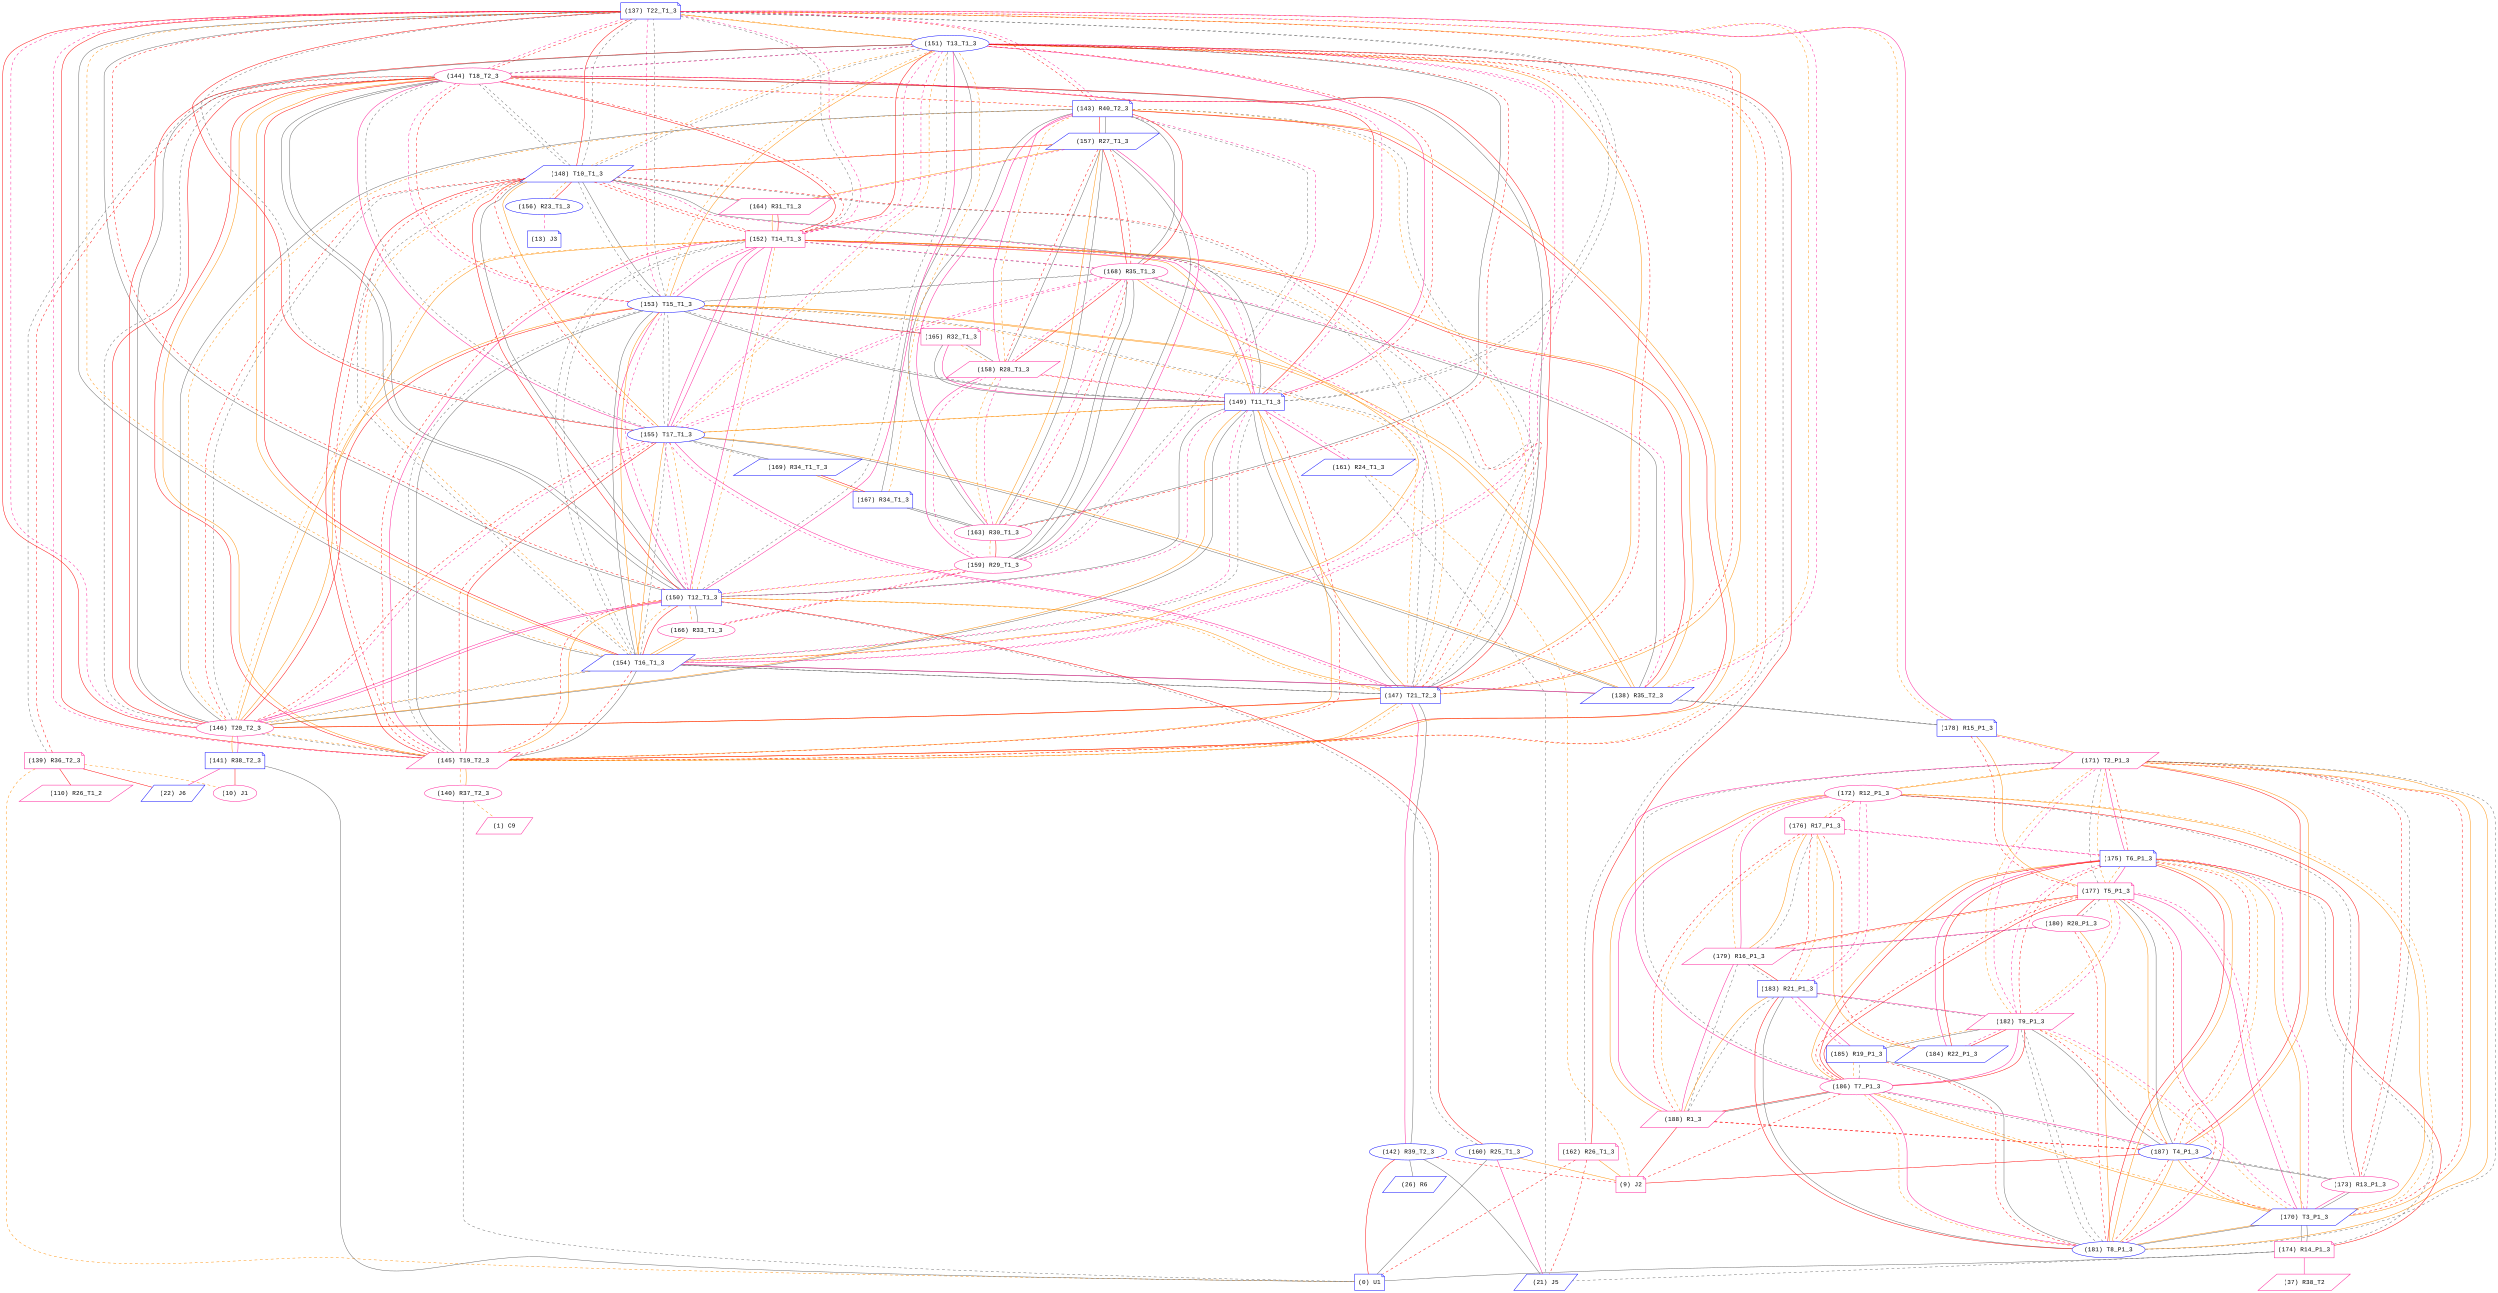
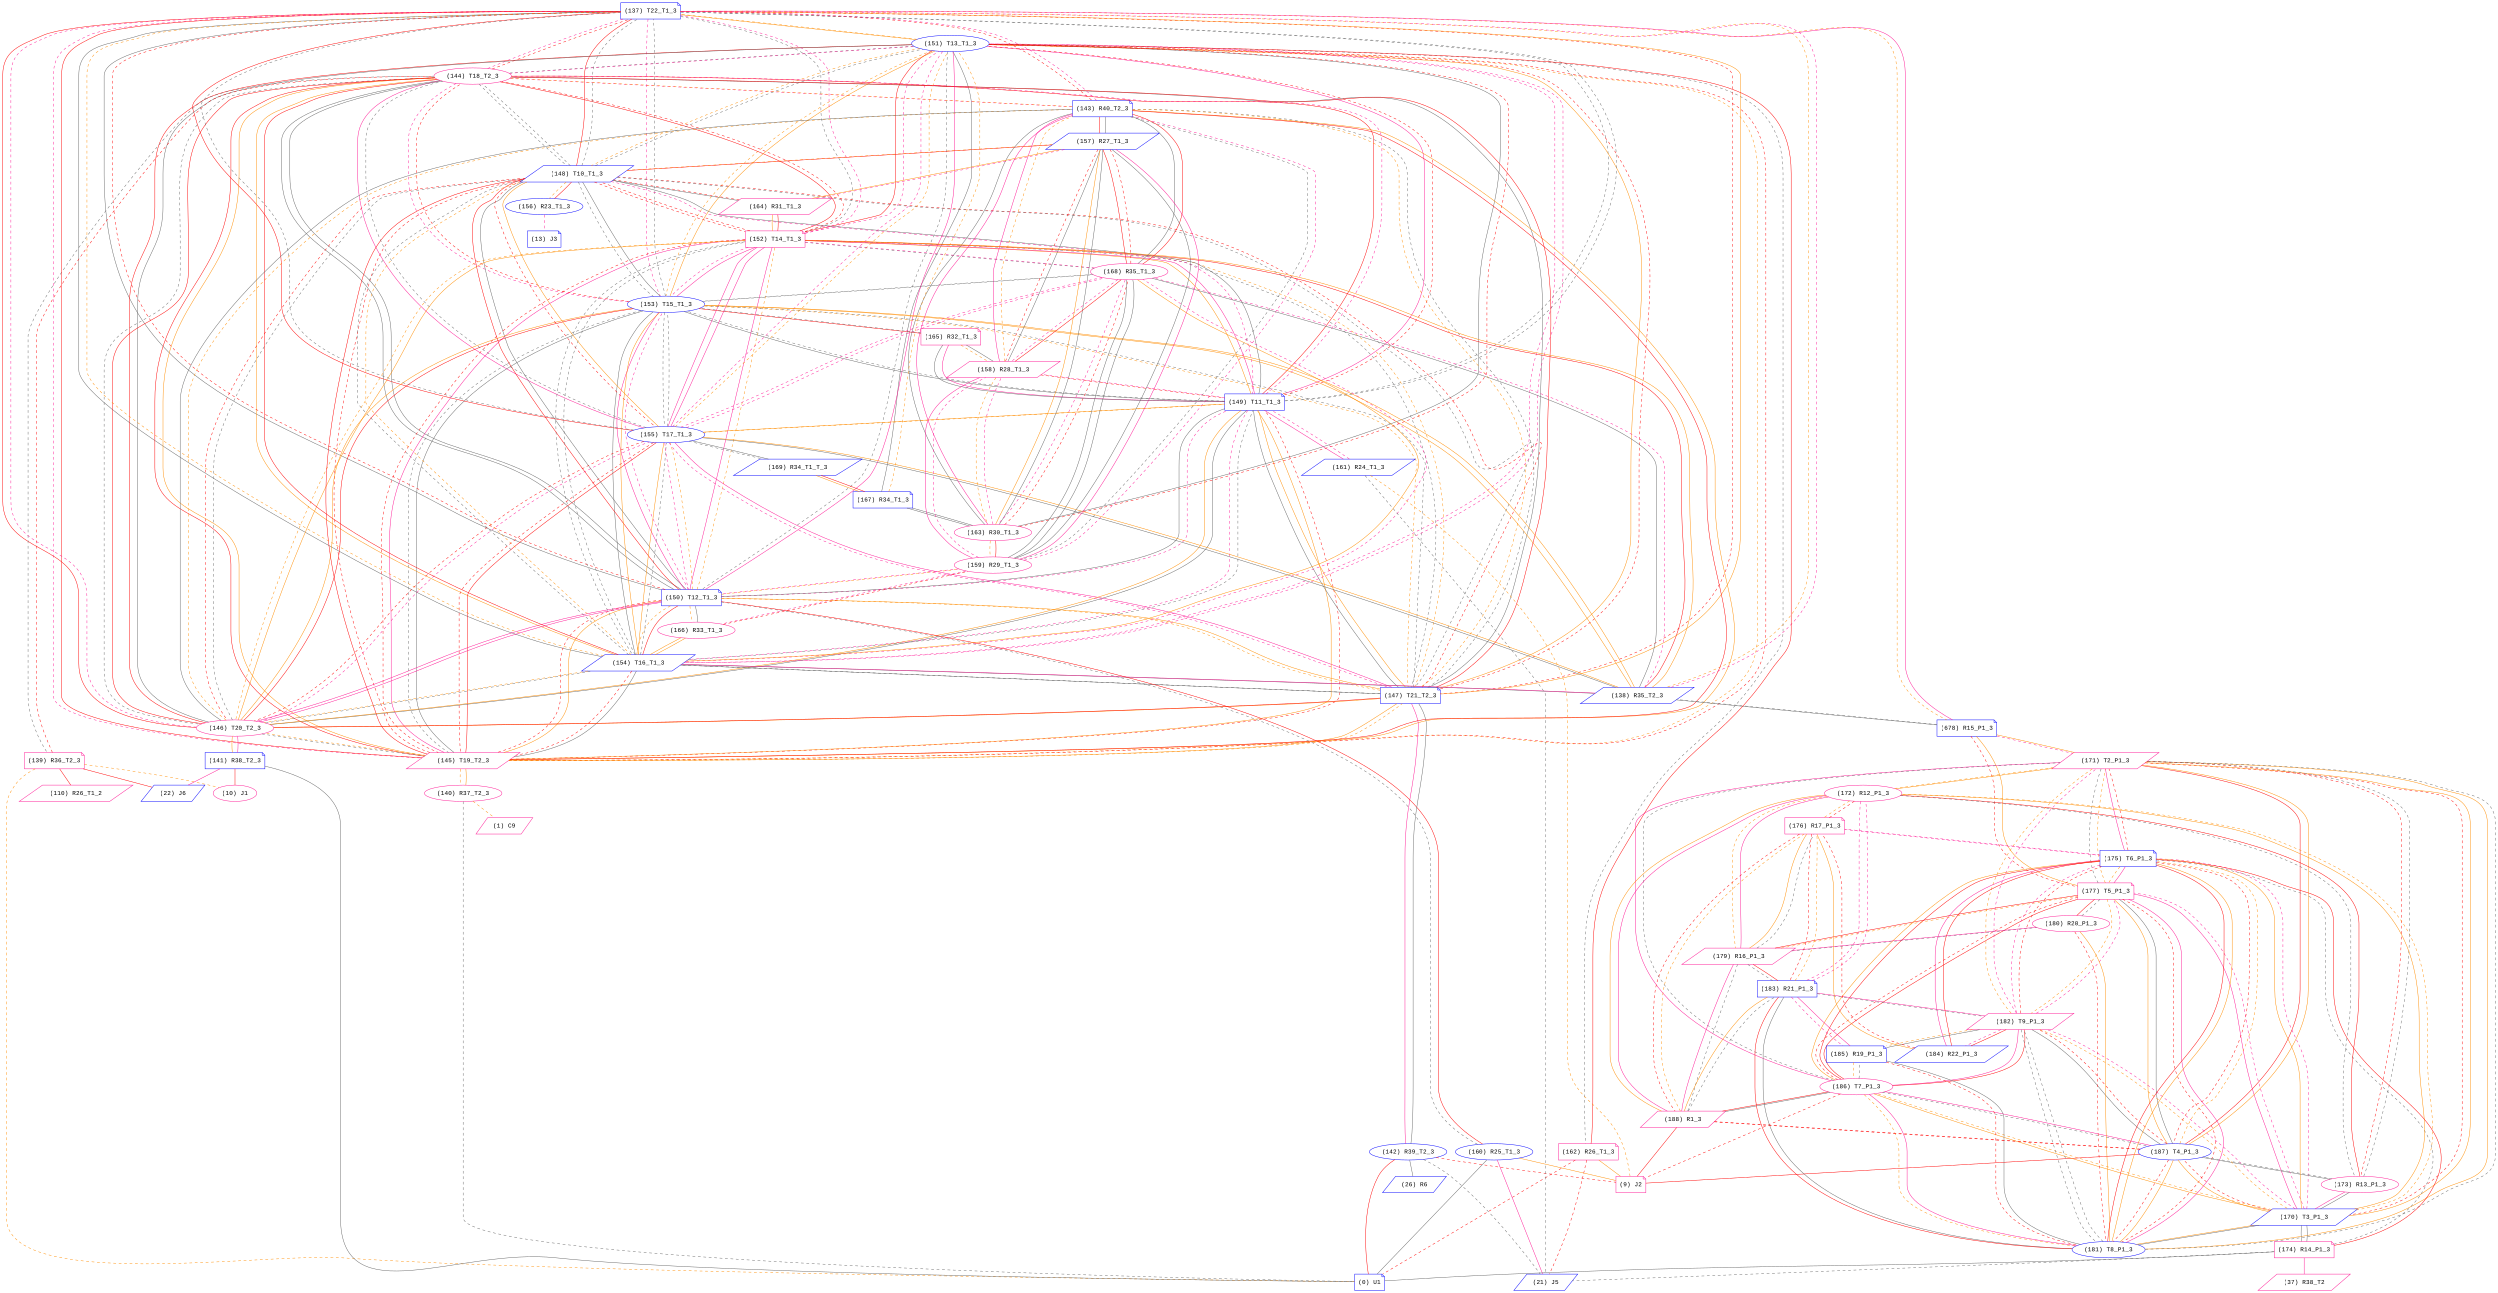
node "(178) R15_P1_3": label "(178) R15_P1_3" -> "(678) R15_P1_3"
edge "(142) R39_T2_3" -- "(21) J5": style solid -> dashed
